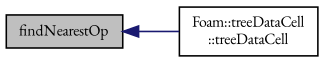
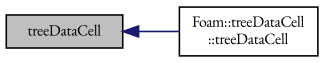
node "findNearestOp": label "findNearestOp" -> "treeDataCell"
